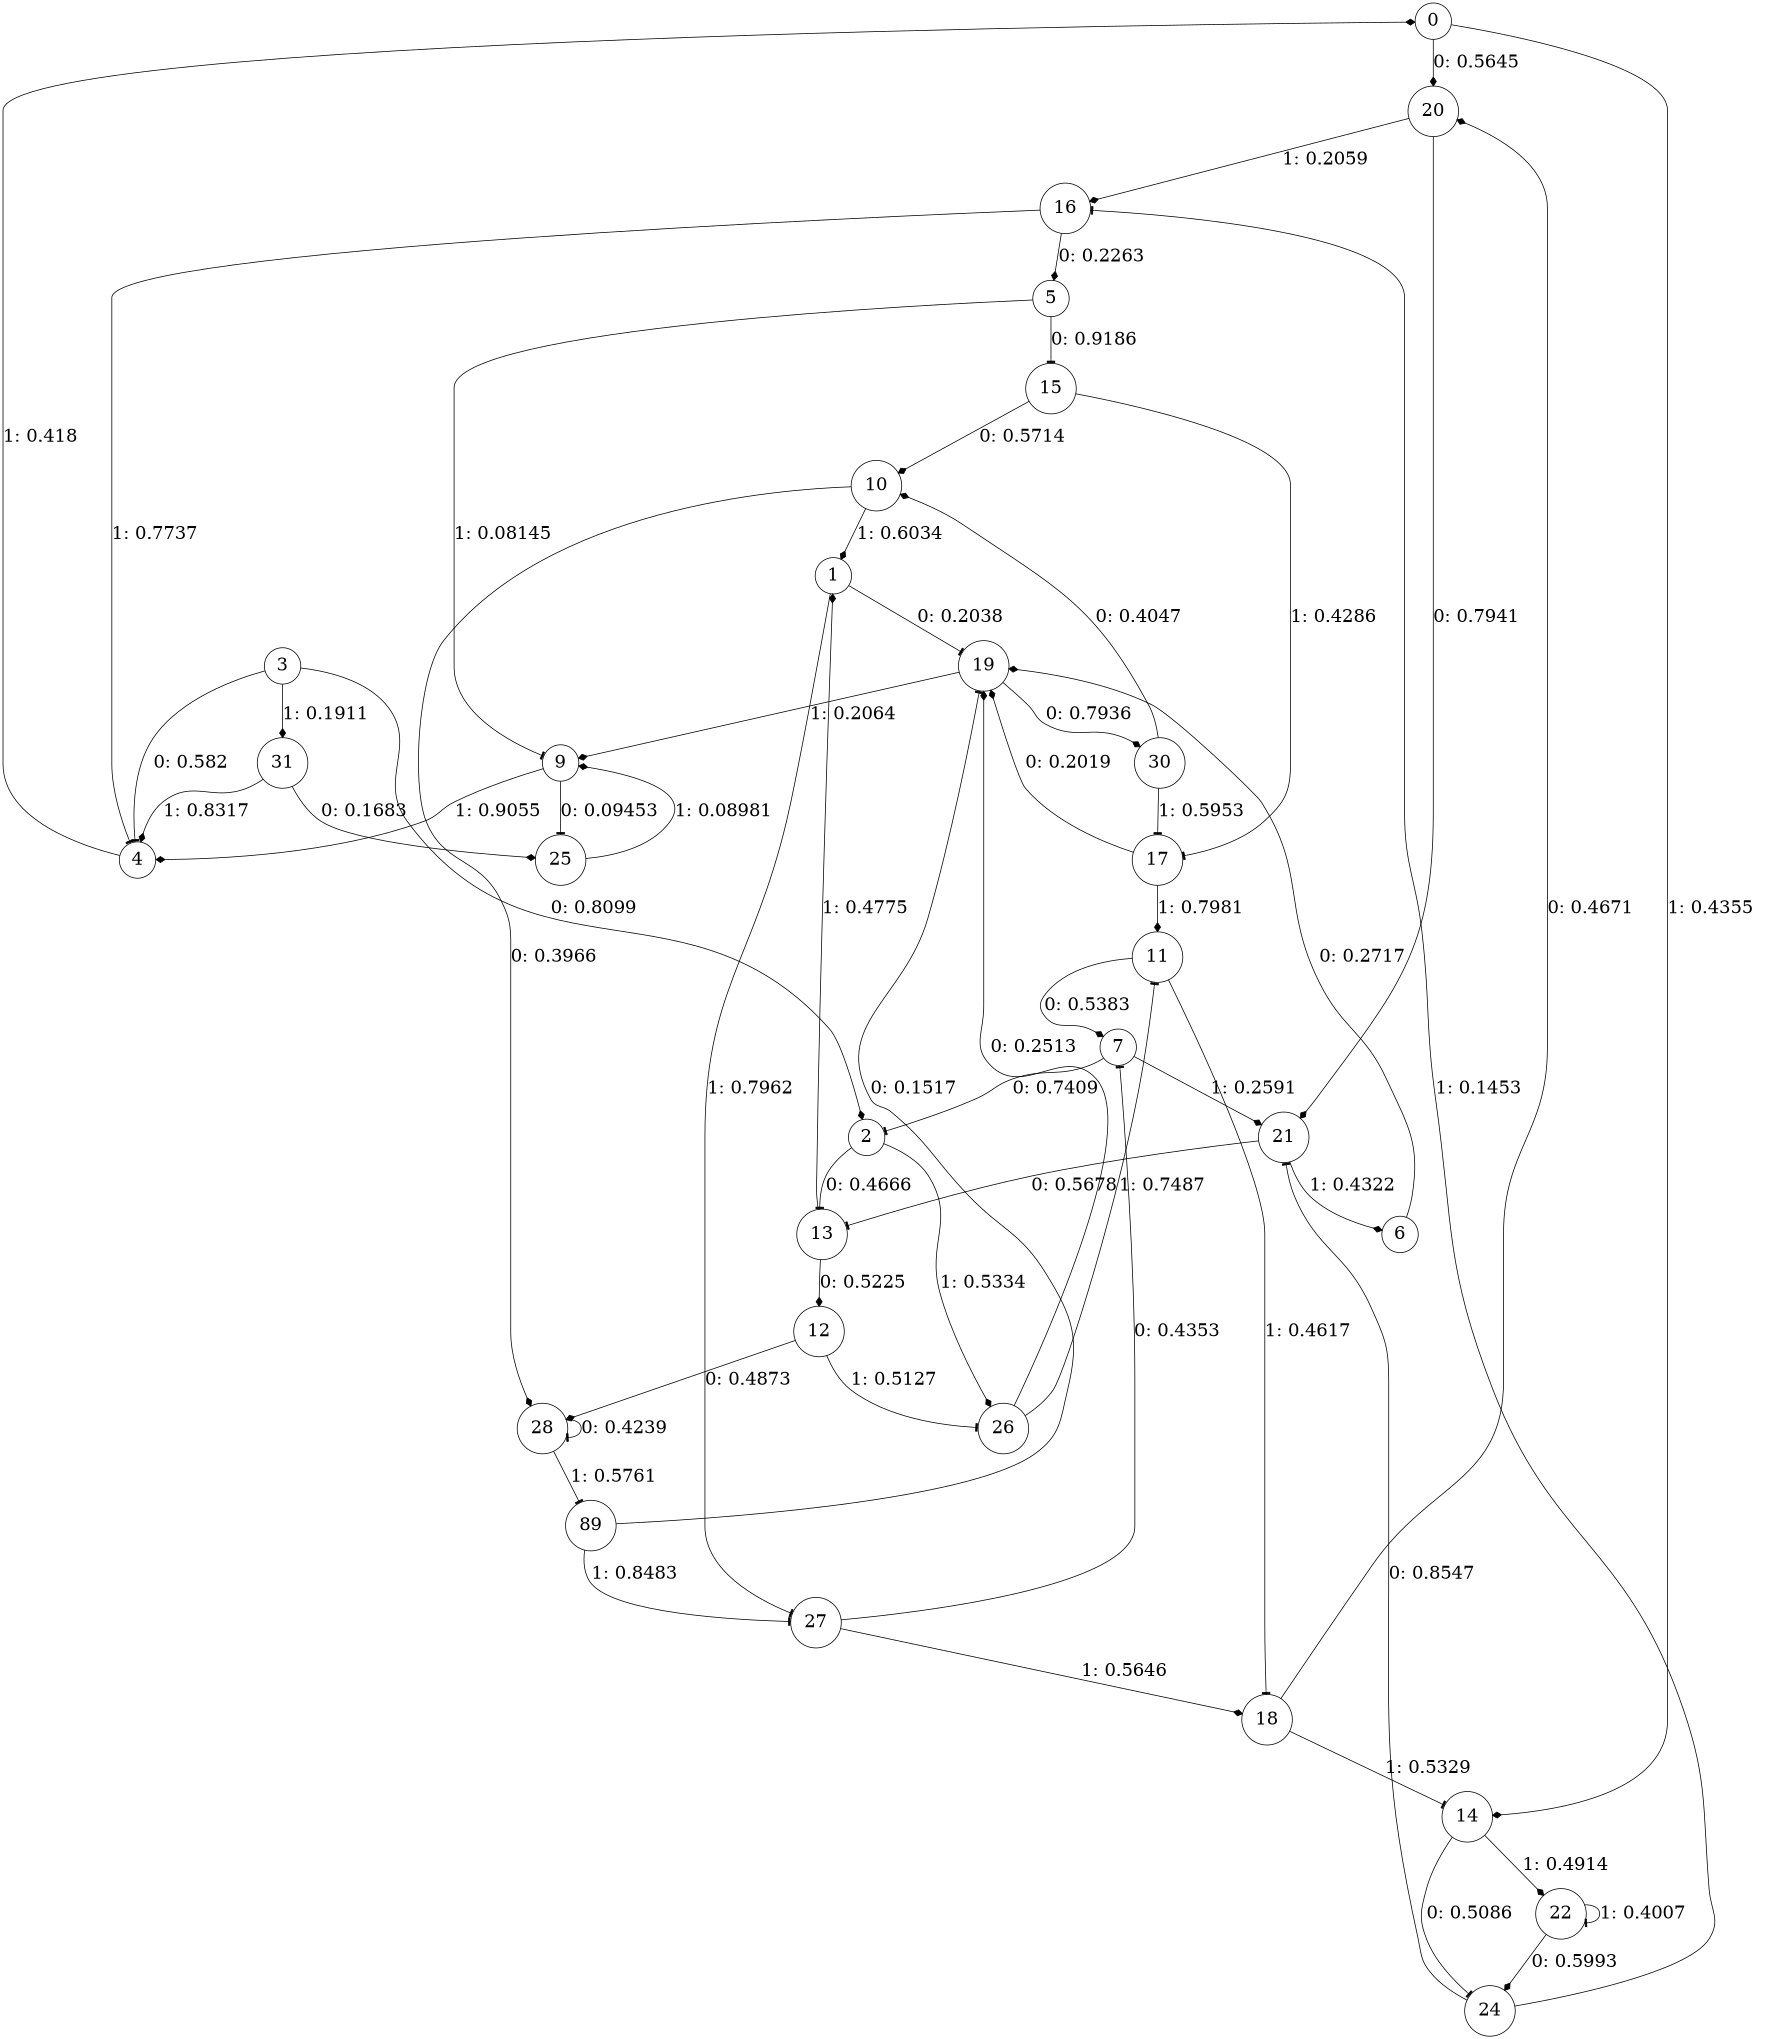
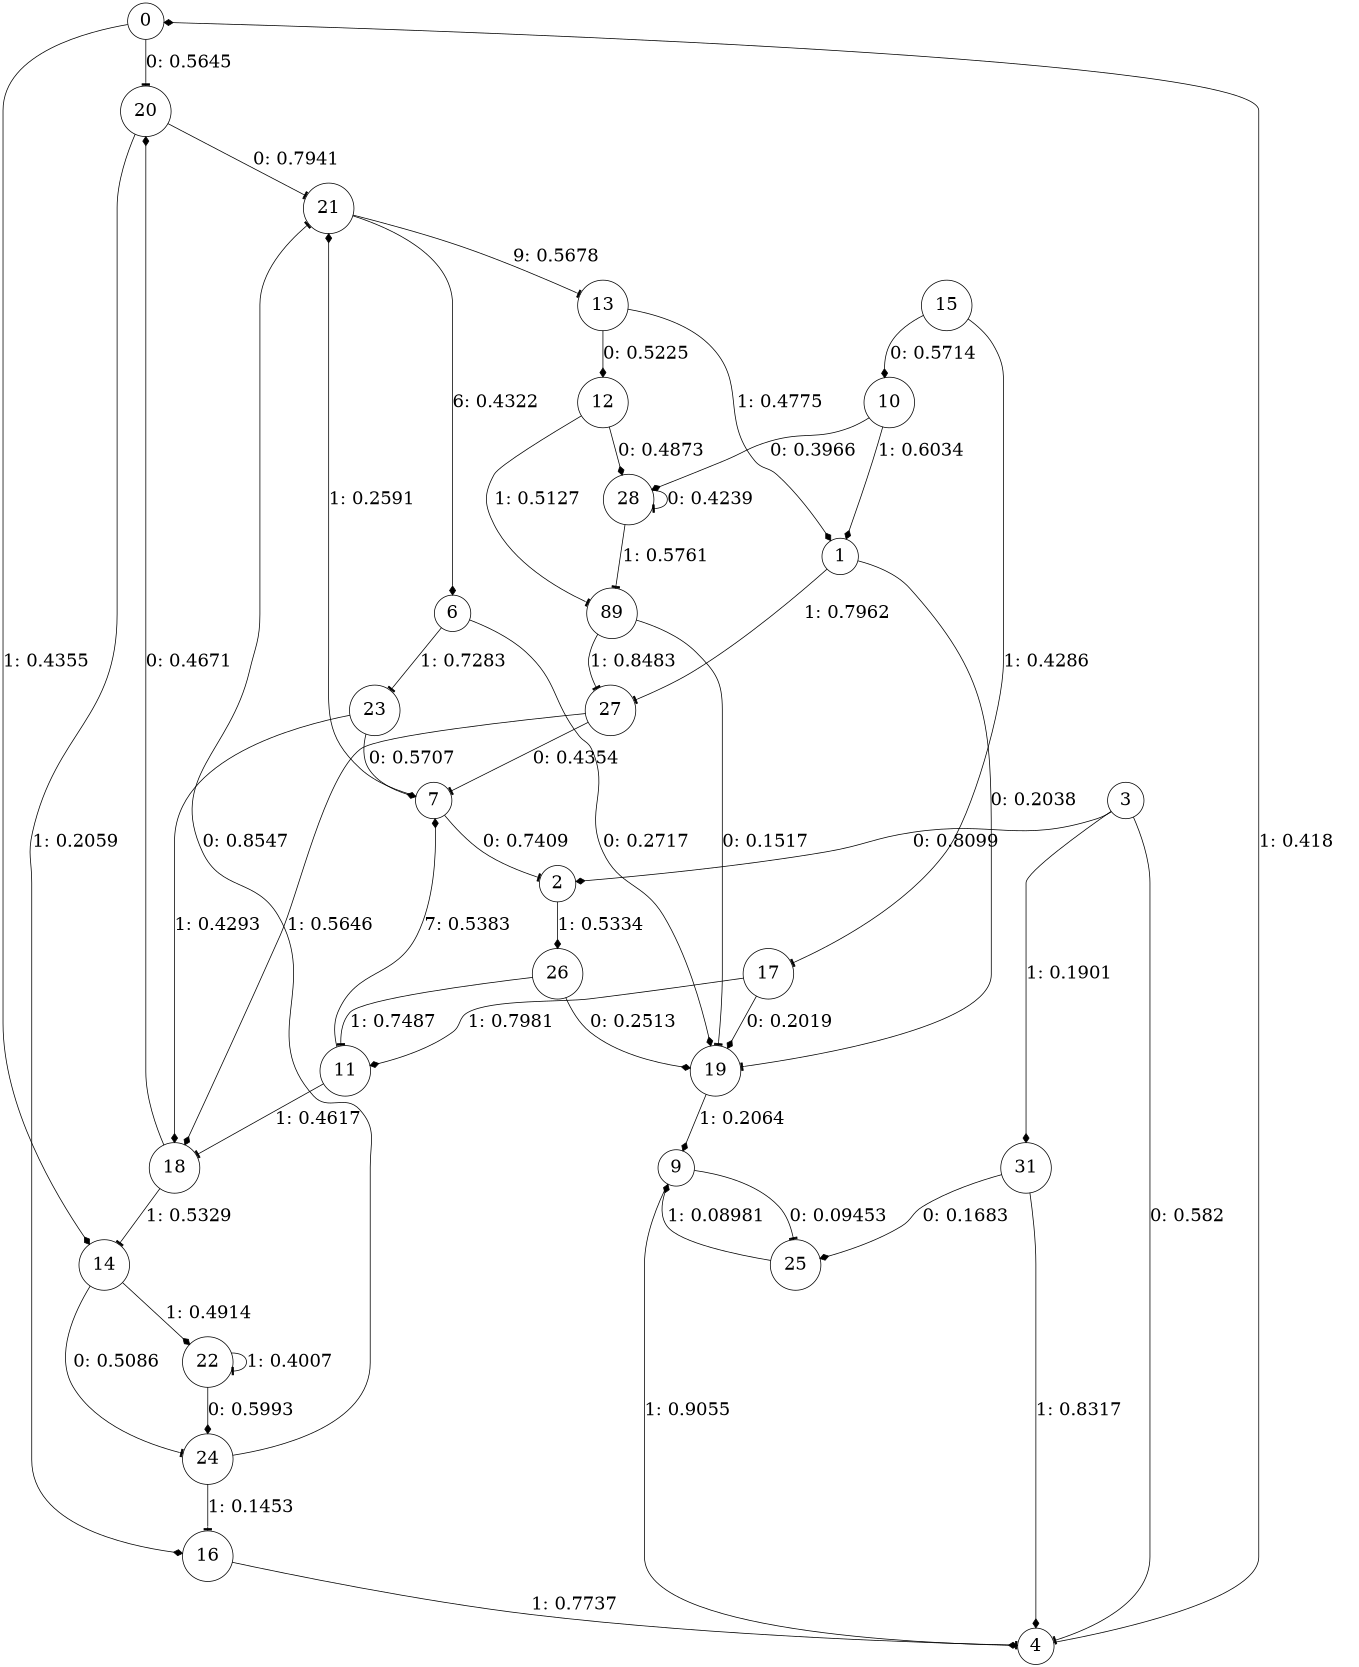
edge "0" -> "20": arrowhead diamond -> tee
node "5": removed
edge "20" -> "21": arrowhead diamond -> tee
node "23": added
edge "3" -> "31": label "1: 0.1911   " -> "1: 0.1901   "
node "30": removed
edge "11" -> "7": label "0: 0.5383   " -> "7: 0.5383   "
edge "2" -> "13": removed, label "0: 0.4666"
edge "21" -> "13": label "0: 0.5678   " -> "9: 0.5678   "
edge "21" -> "6": label "1: 0.4322   " -> "6: 0.4322   "
edge "27" -> "7": label "0: 0.4353   " -> "0: 0.4354   "
edge "12" -> "26": now "12" -> "89"
